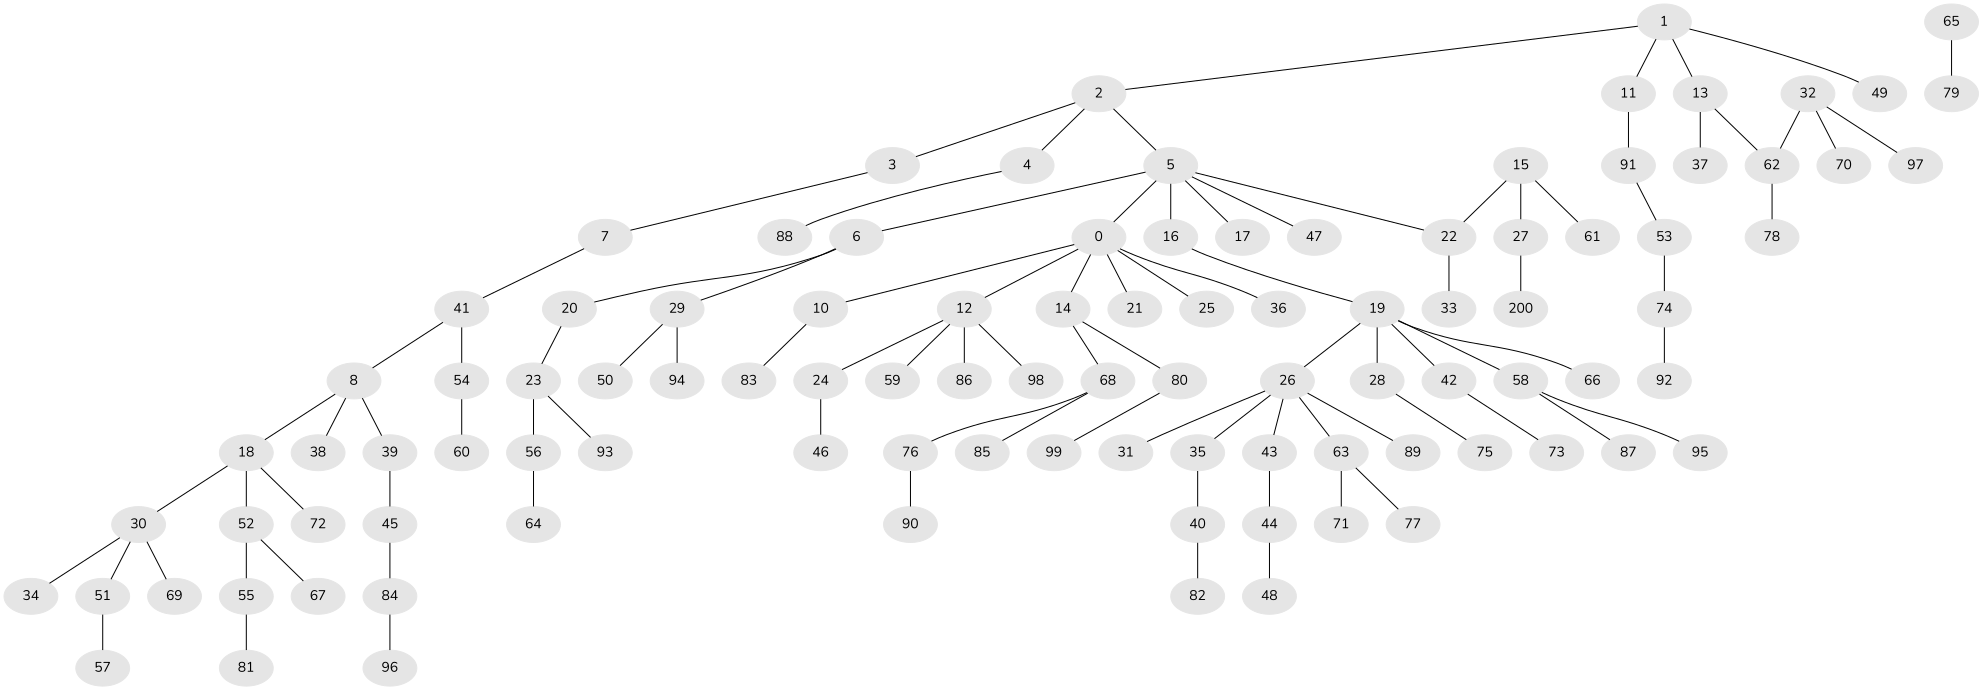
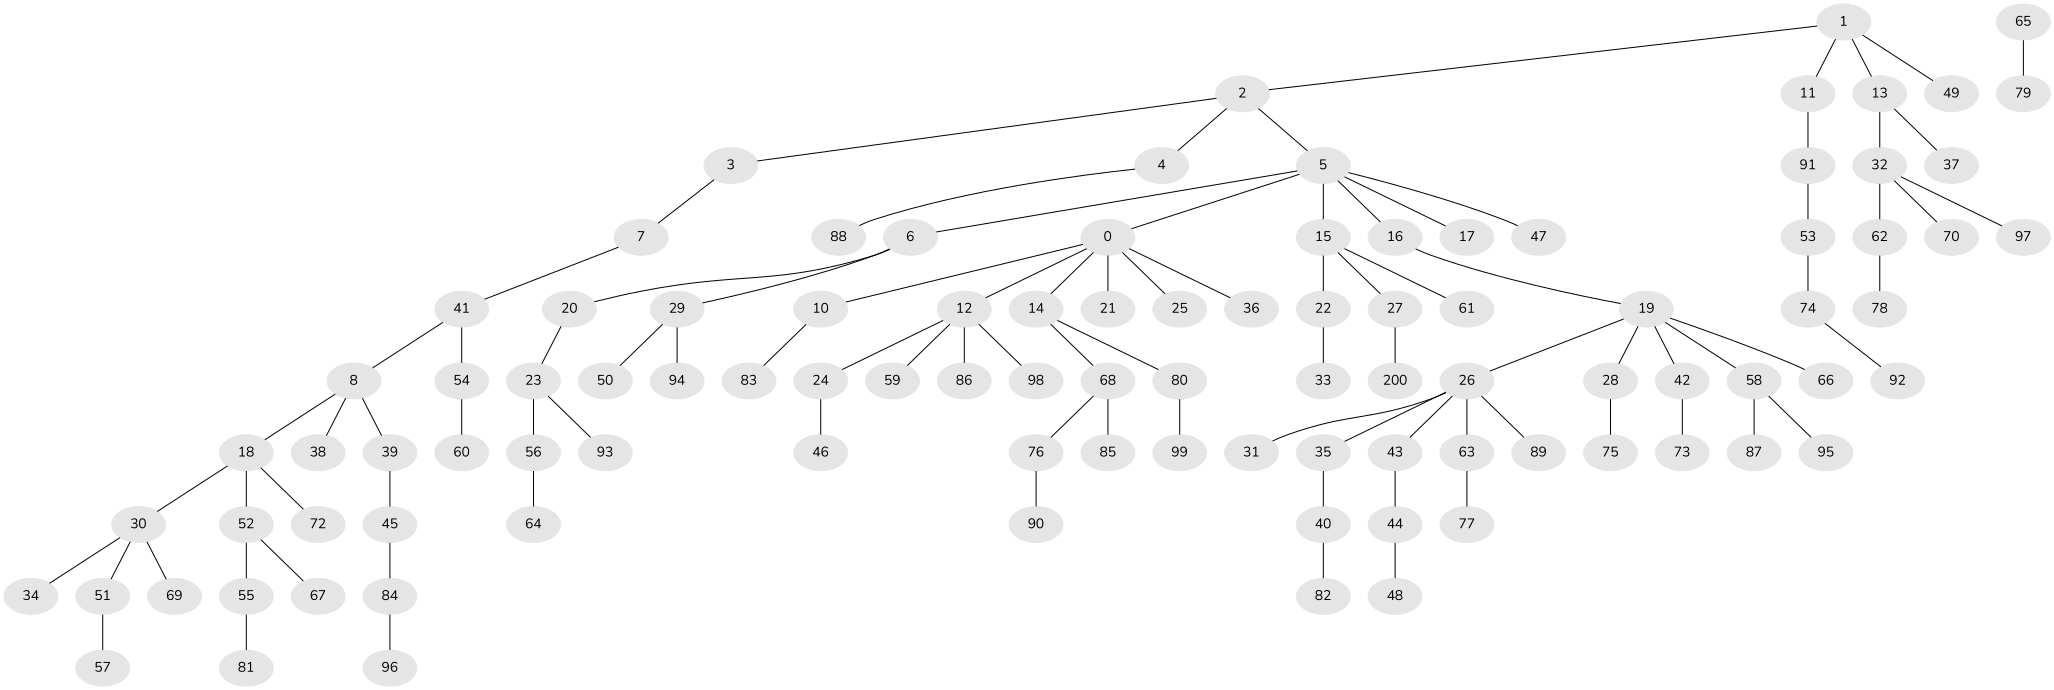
edge "13" -- "62": now "13" -- "32"
edge "5" -- "22": now "5" -- "15"
node "71": removed
